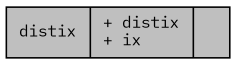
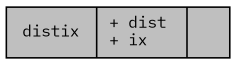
node "distix": text "+ distix" -> "+ dist"
